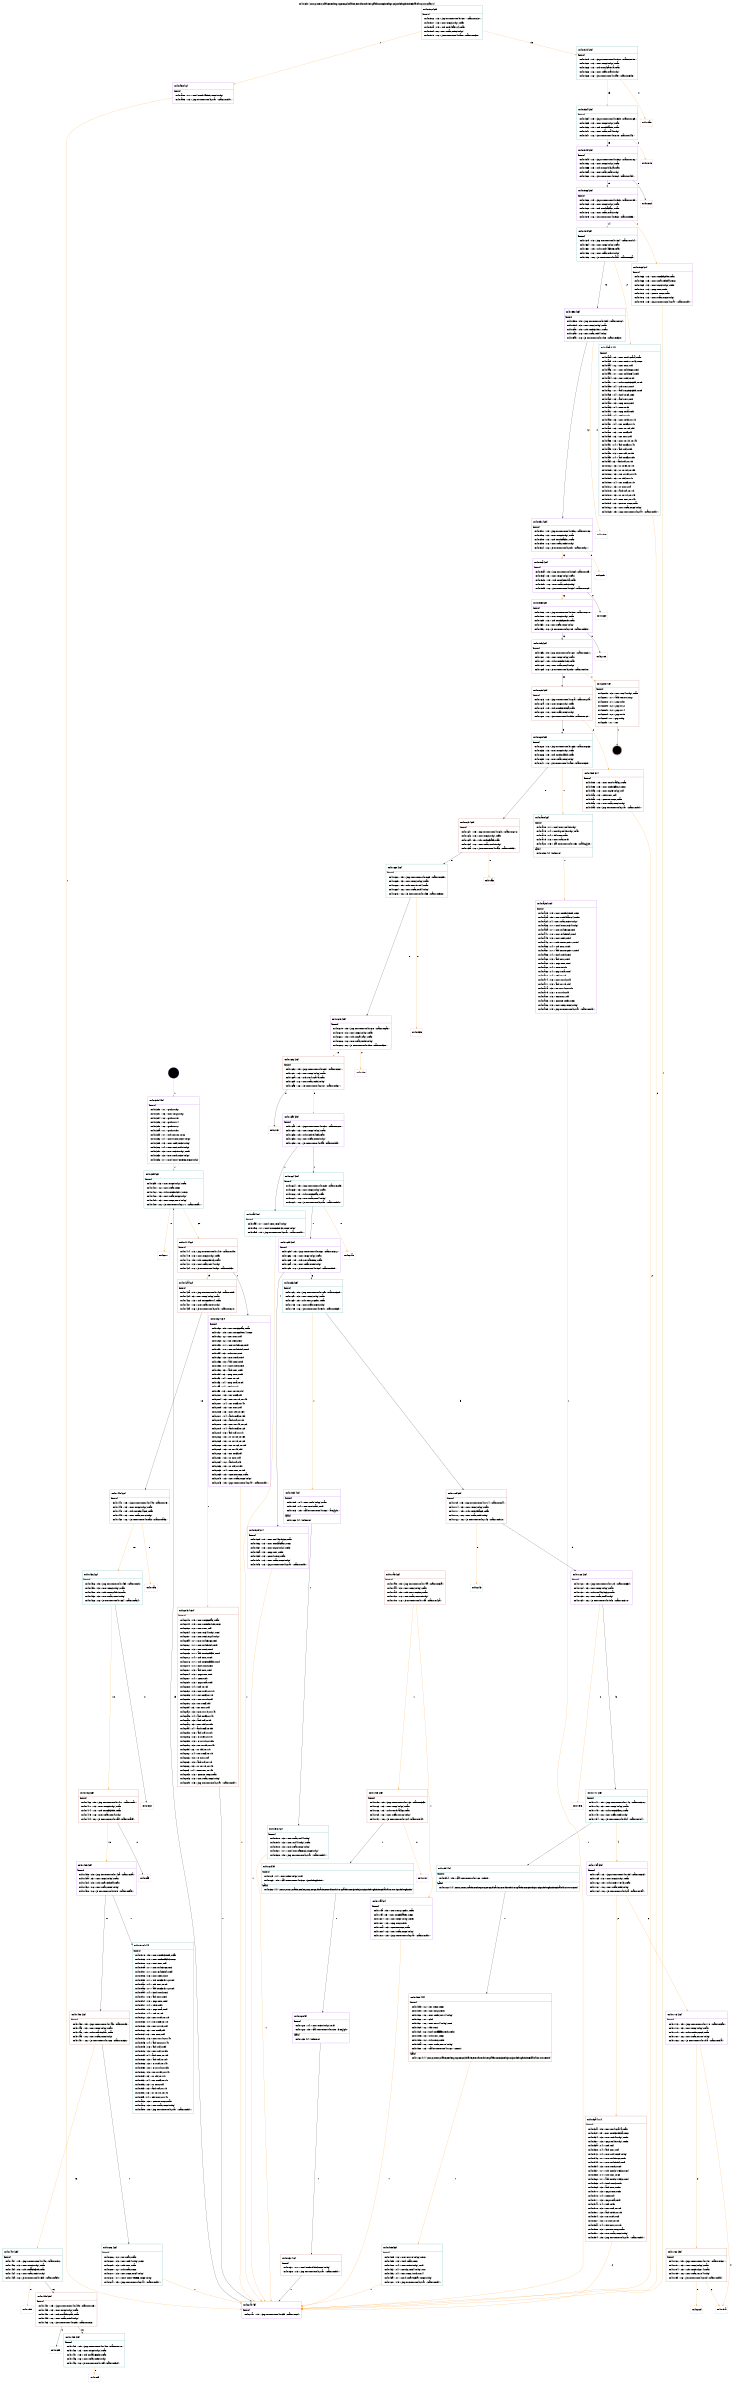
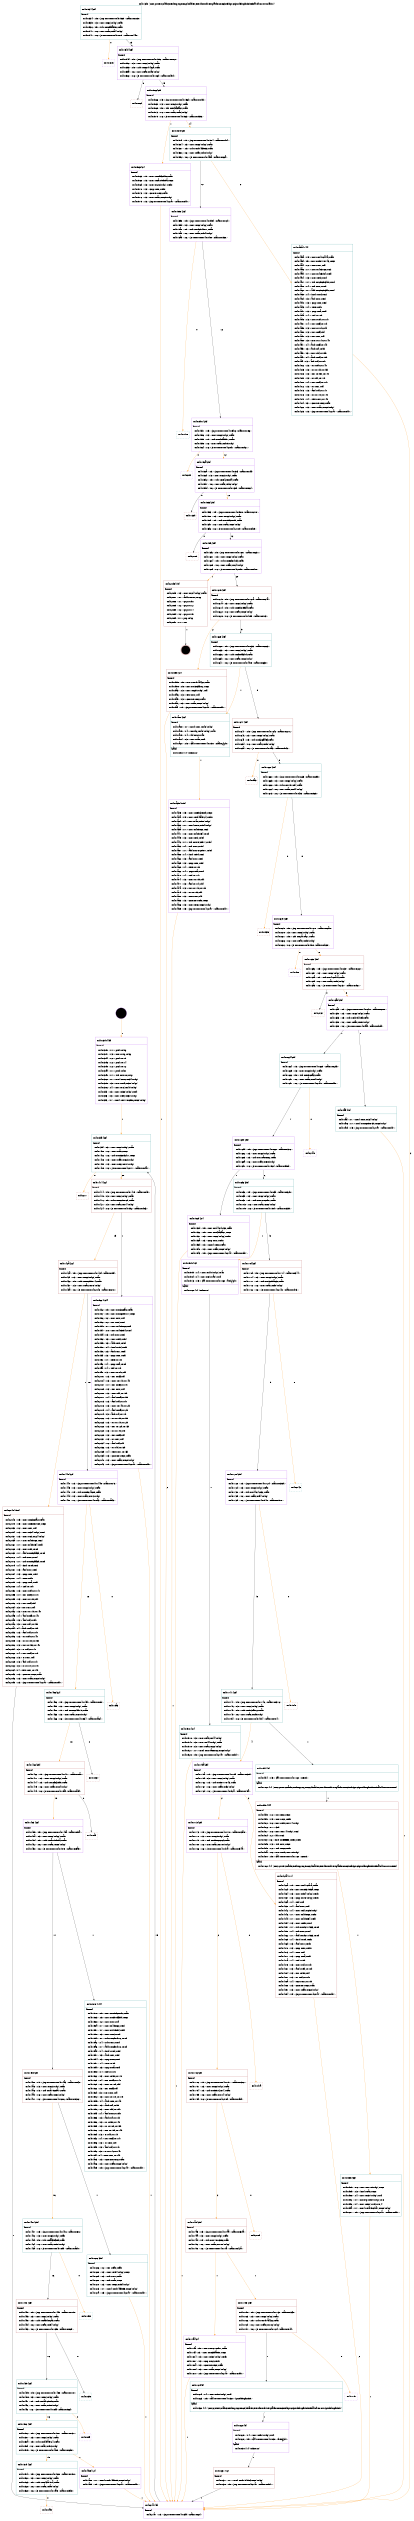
edge "0x40151b [25]" -> "0x401534 [25]": removed, label "15"
edge "0x40178c [25]" -> "0x401d1a": now "0x40178c [25]" -> "0x4017a5 [25]"
edge "0x4014e9 [25]" -> "0x401502 [25]": added, label "16"
